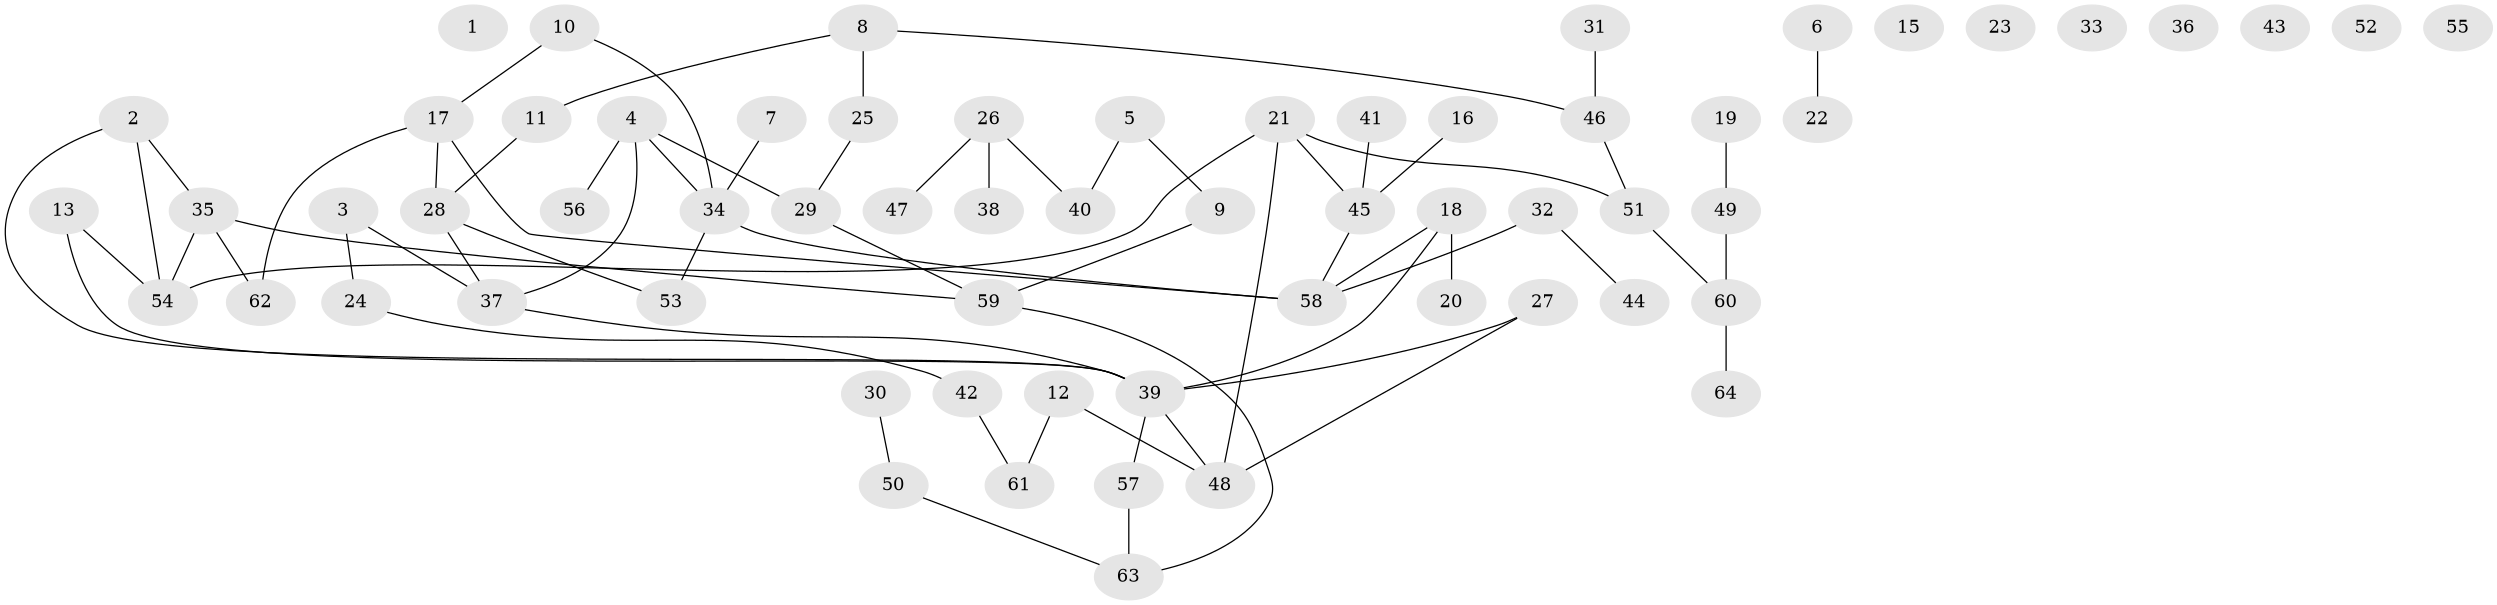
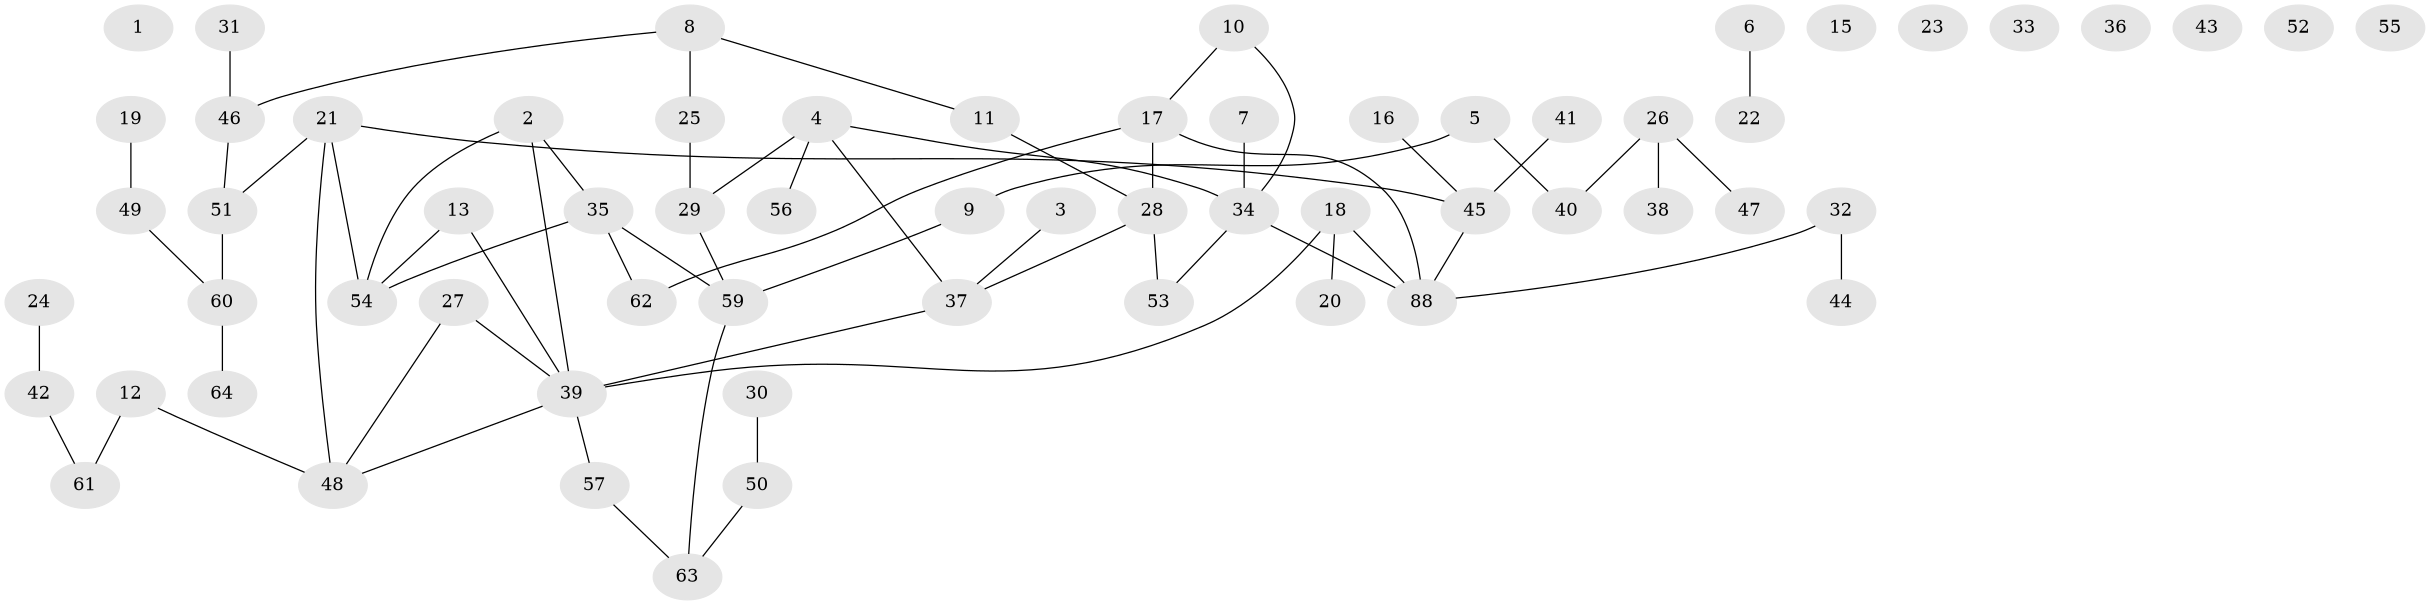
edge "3" -- "24": removed
node "58": label "58" -> "88"
